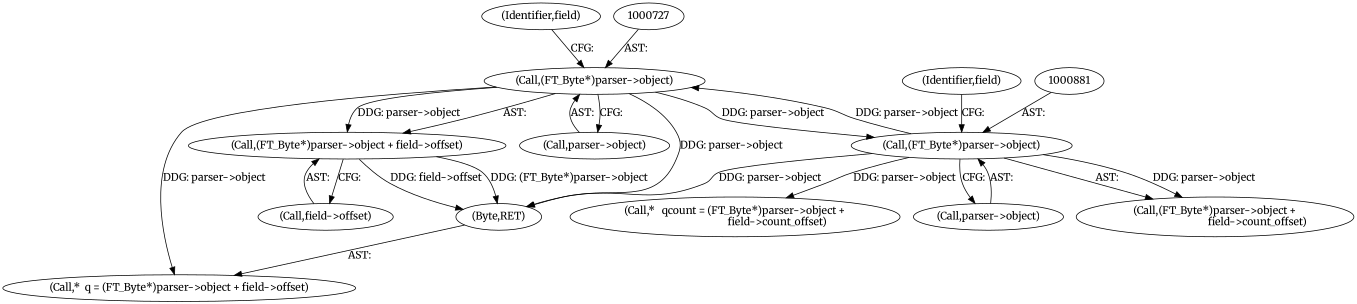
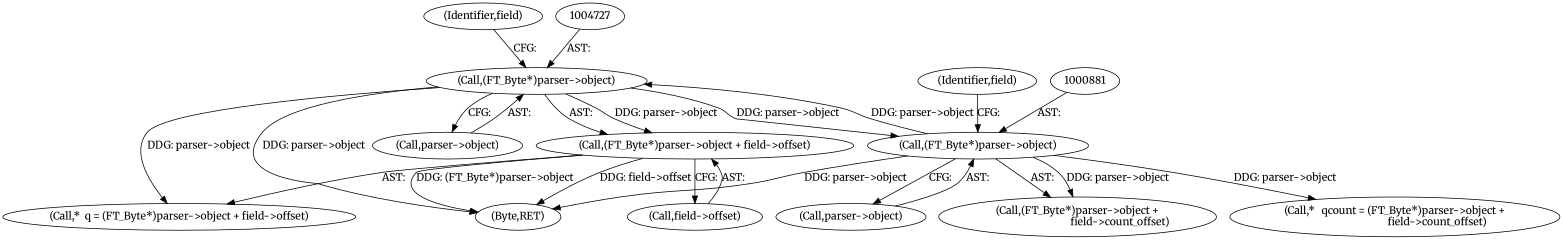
node "1000727": label "1000727" -> "1004727"
edge "(Byte,RET)" -> "(Call,*  q = (FT_Byte*)parser->object + field->offset)": now "(Call,(FT_Byte*)parser->object + field->offset)" -> "(Call,*  q = (FT_Byte*)parser->object + field->offset)"
